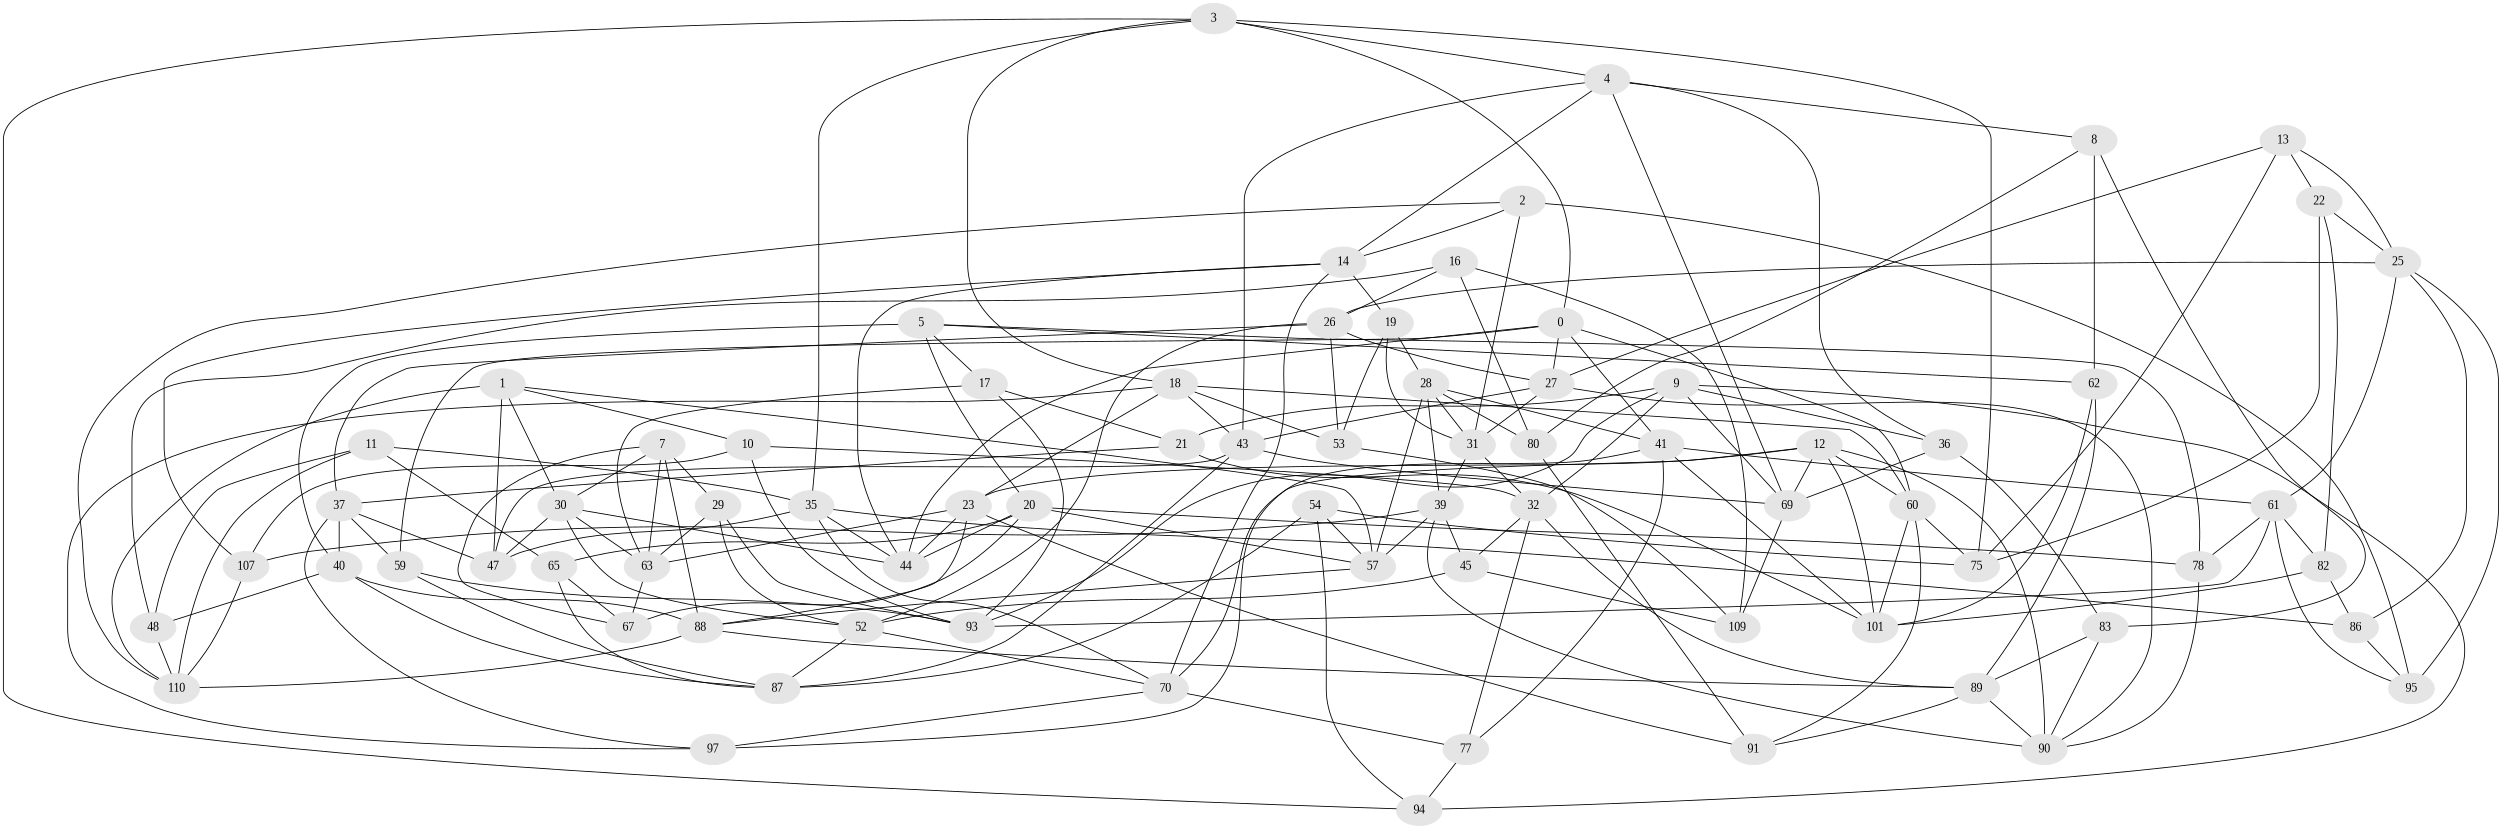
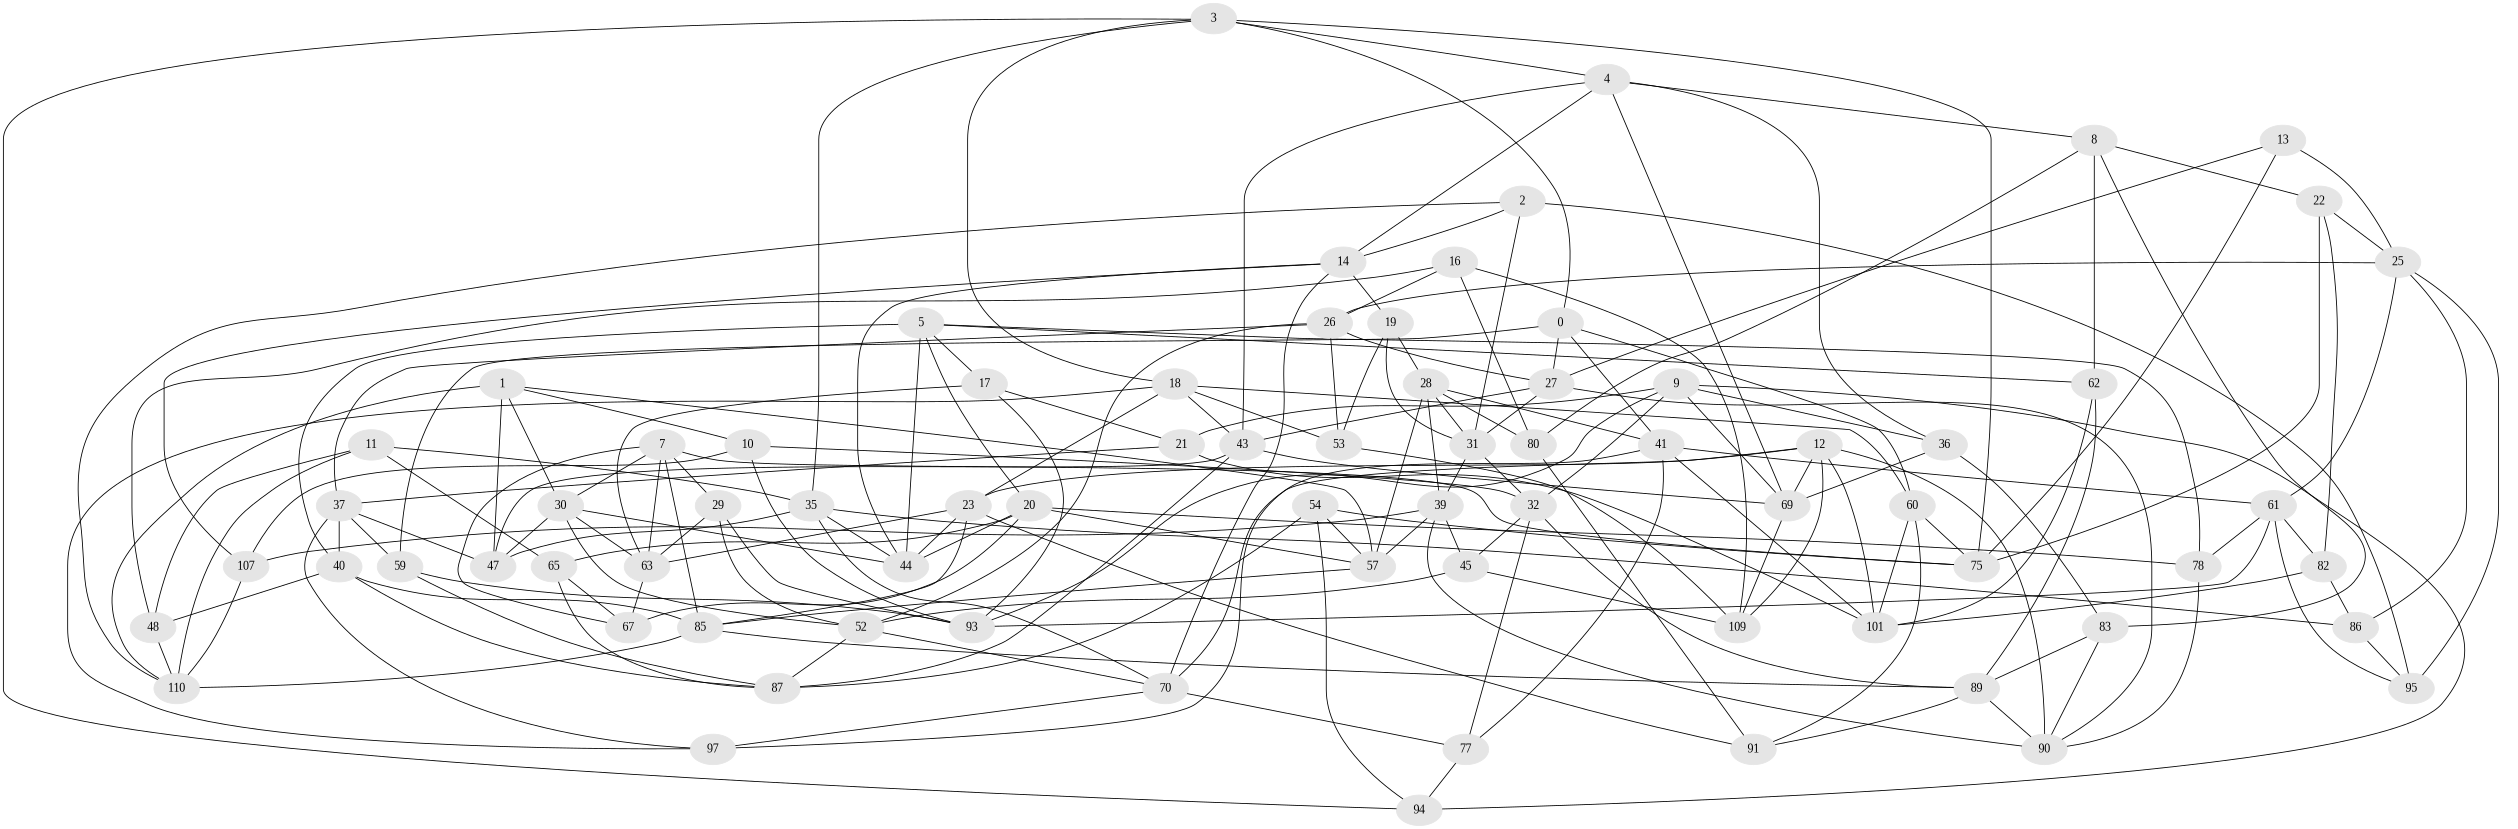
edge "13" -- "22": now "8" -- "22"
edge "0" -- "44": now "5" -- "44"
edge "12" -- "60": now "12" -- "109"
edge "7" -- "75": added
node "88": label "88" -> "85"
